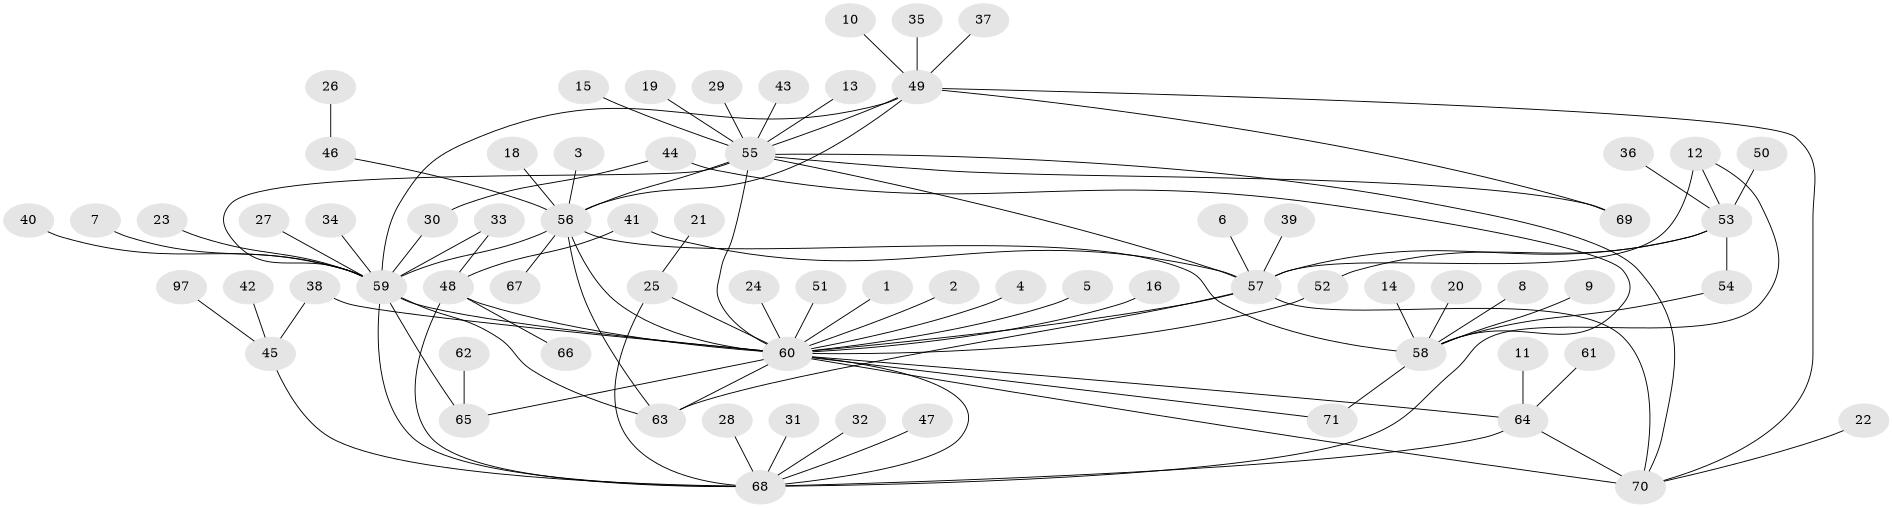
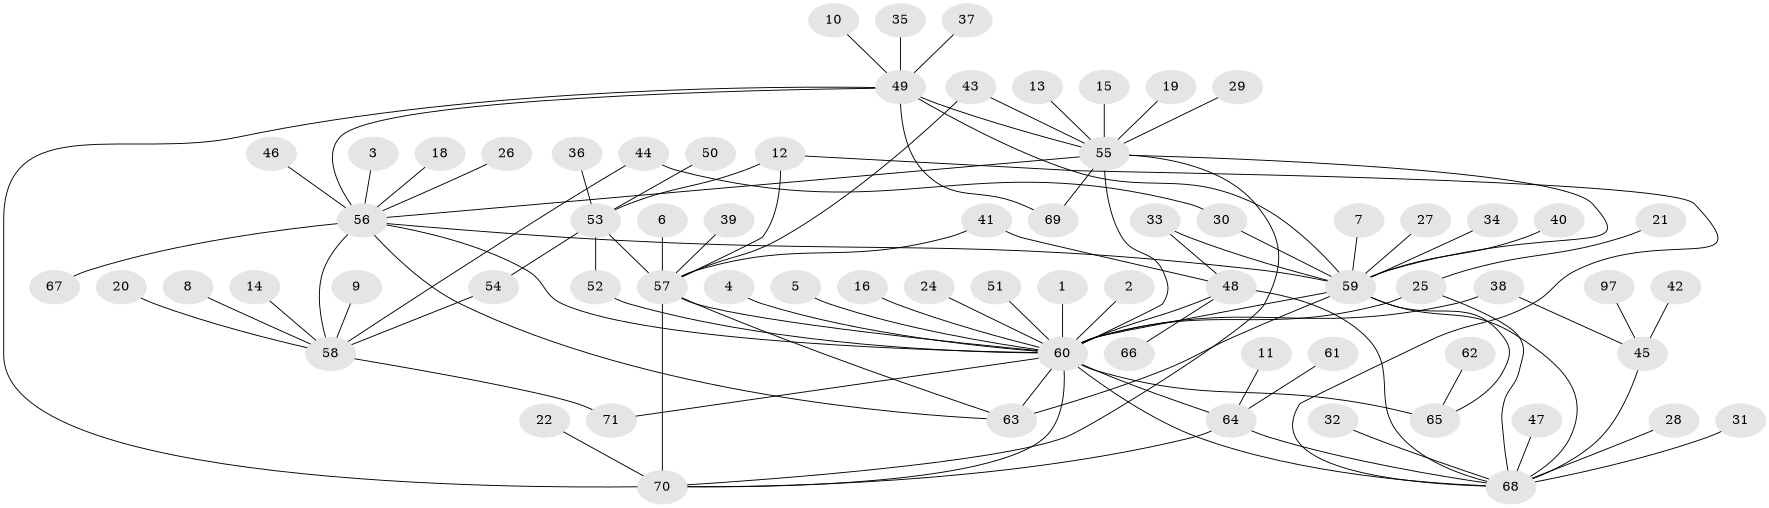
edge "26" -- "46": now "26" -- "56"
edge "55" -- "57": now "43" -- "57"
node "23": removed
